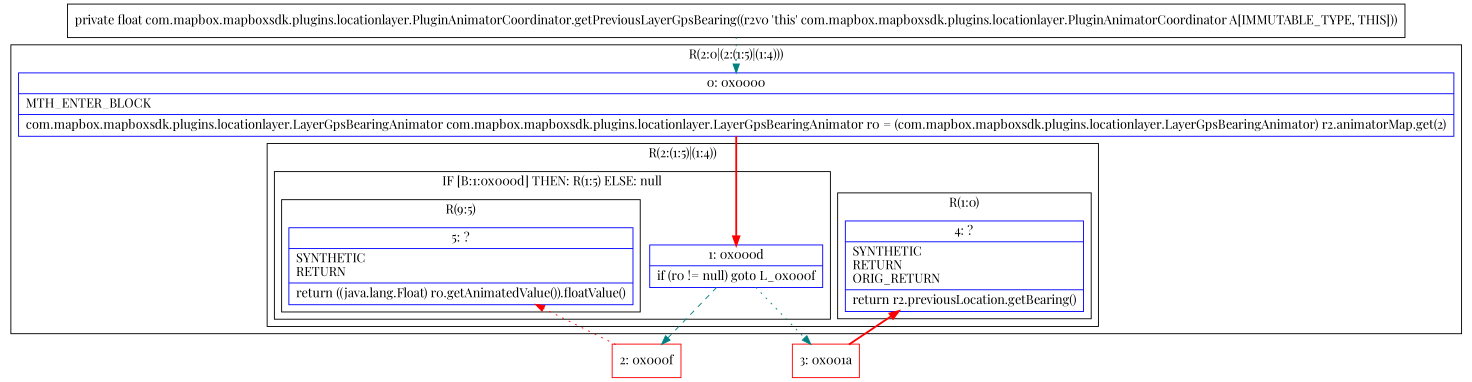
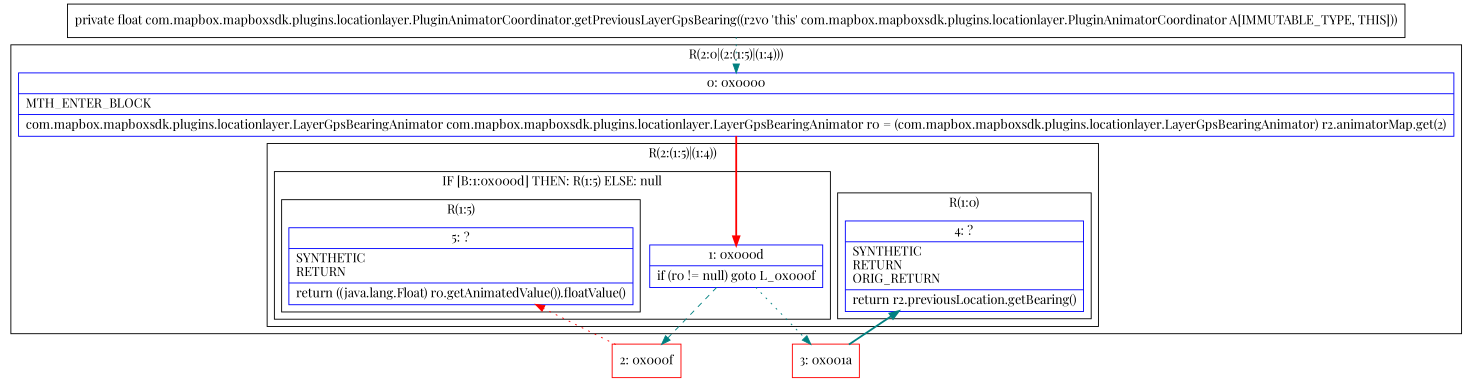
cluster "R(9:5)": label "R(9:5)" -> "R(1:5)"
edge "3: 0x001a" -> "4: ?": color red -> teal
